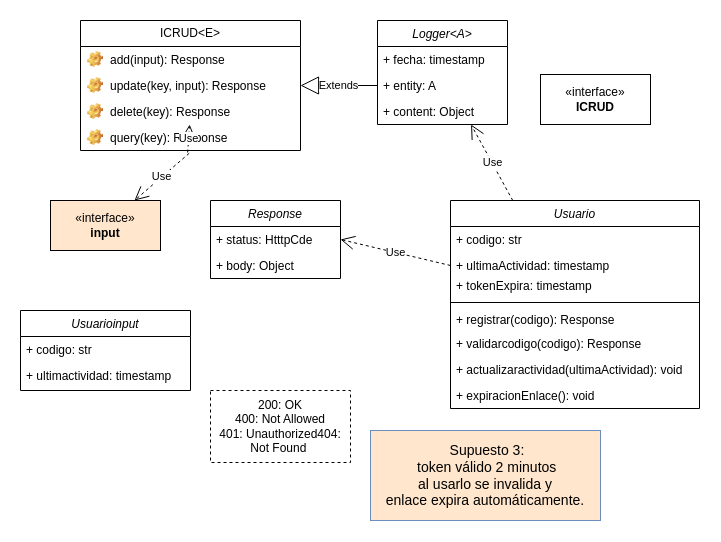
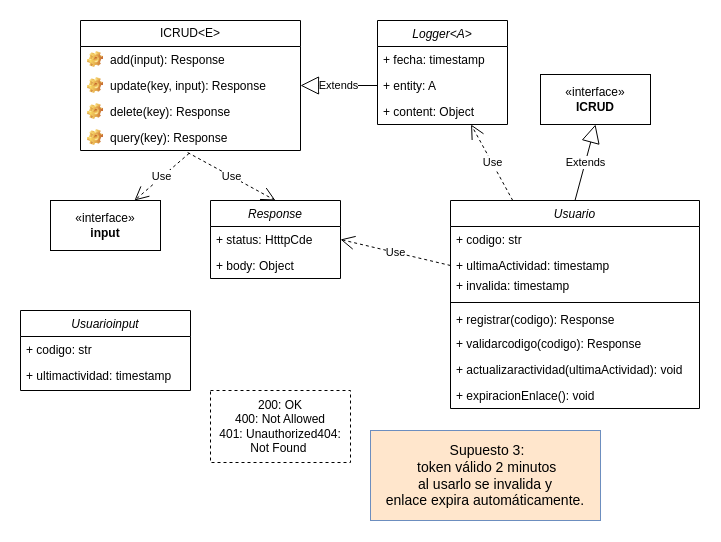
edge "query(key): Response" -> "delete(key): Response": now "query(key): Response" -> "Response"
edge "Usuario" -> "«interface» ICRUD": added, label "Extends"
node "«interface» input": fillcolor #ffe6cc -> #ffffff
node "+ tokenExpira: timestamp": label "+ tokenExpira: timestamp" -> "+ invalida: timestamp"
